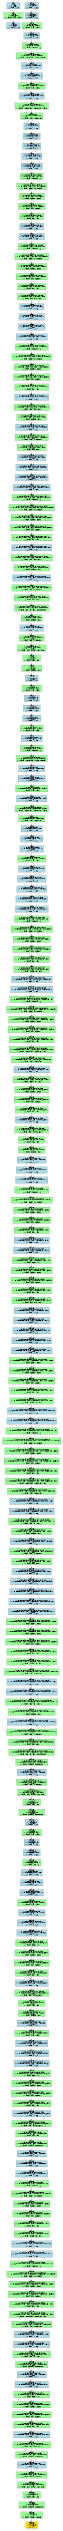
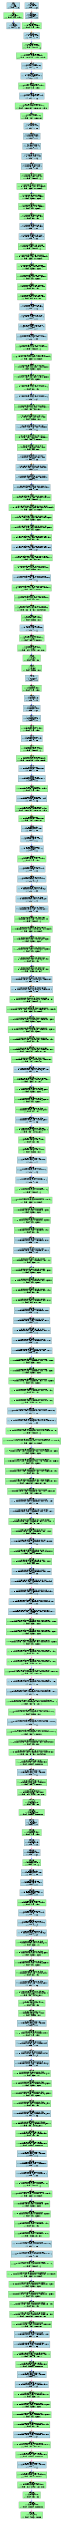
node "Step 254 栈: [0 12] 符号: [# Program] 输入: # 动作: 接受 ✅": removed
